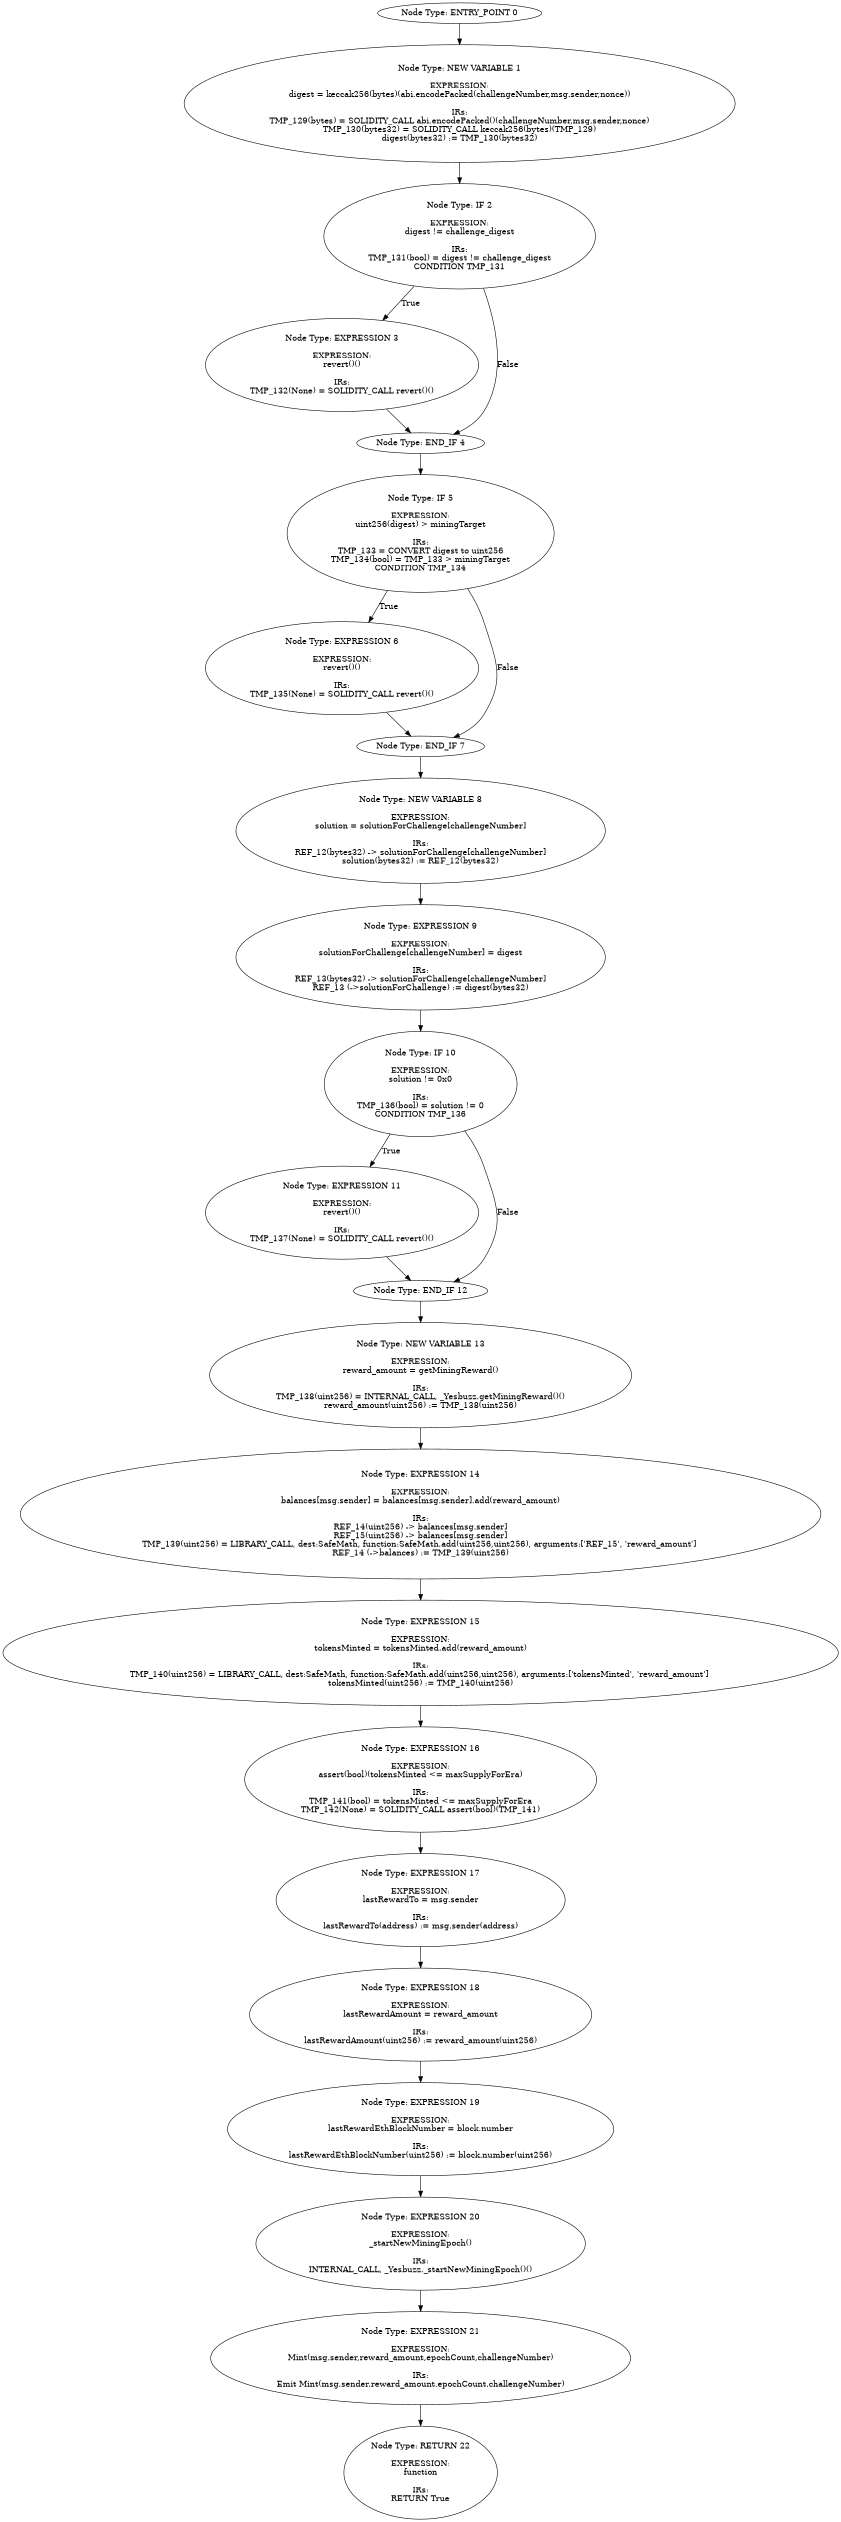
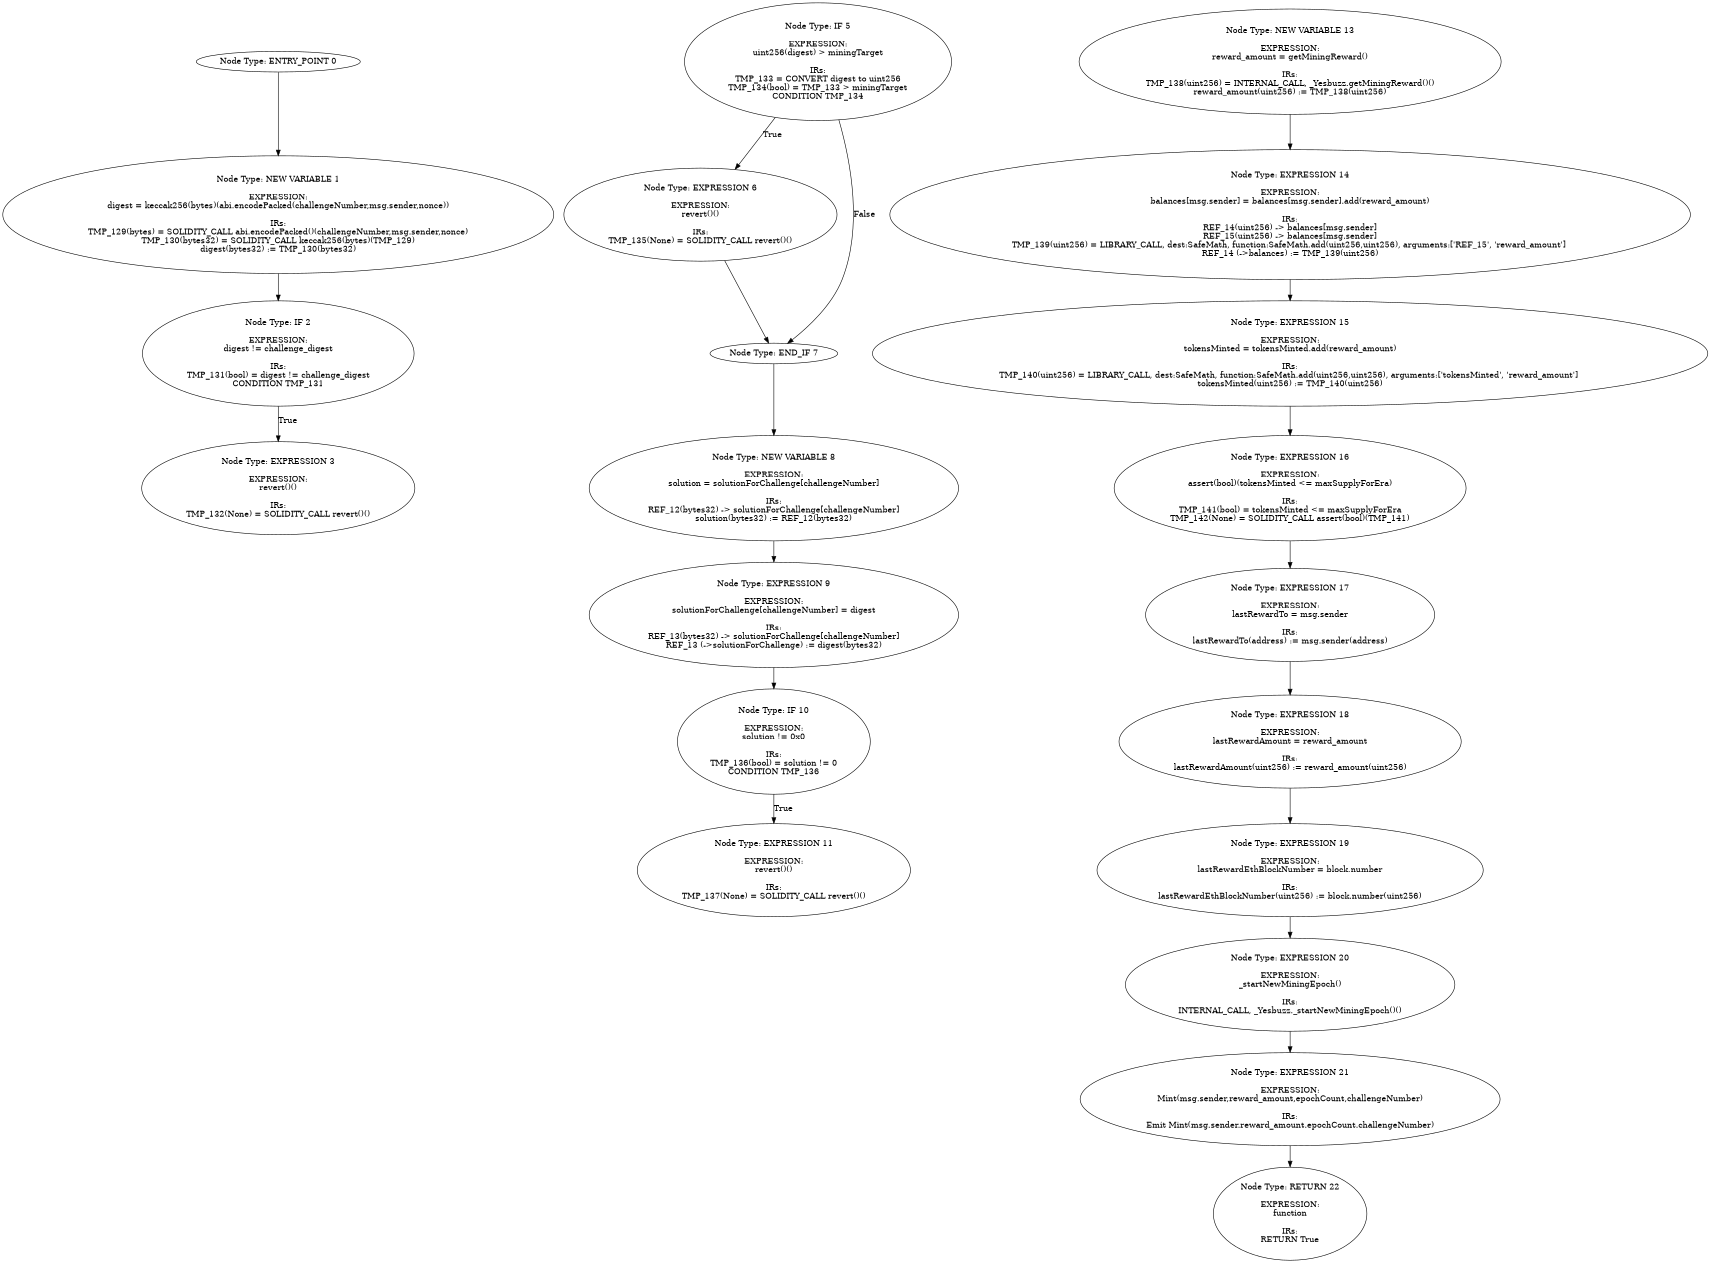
node "Node Type: END_IF 4": removed
node "Node Type: END_IF 12": removed
